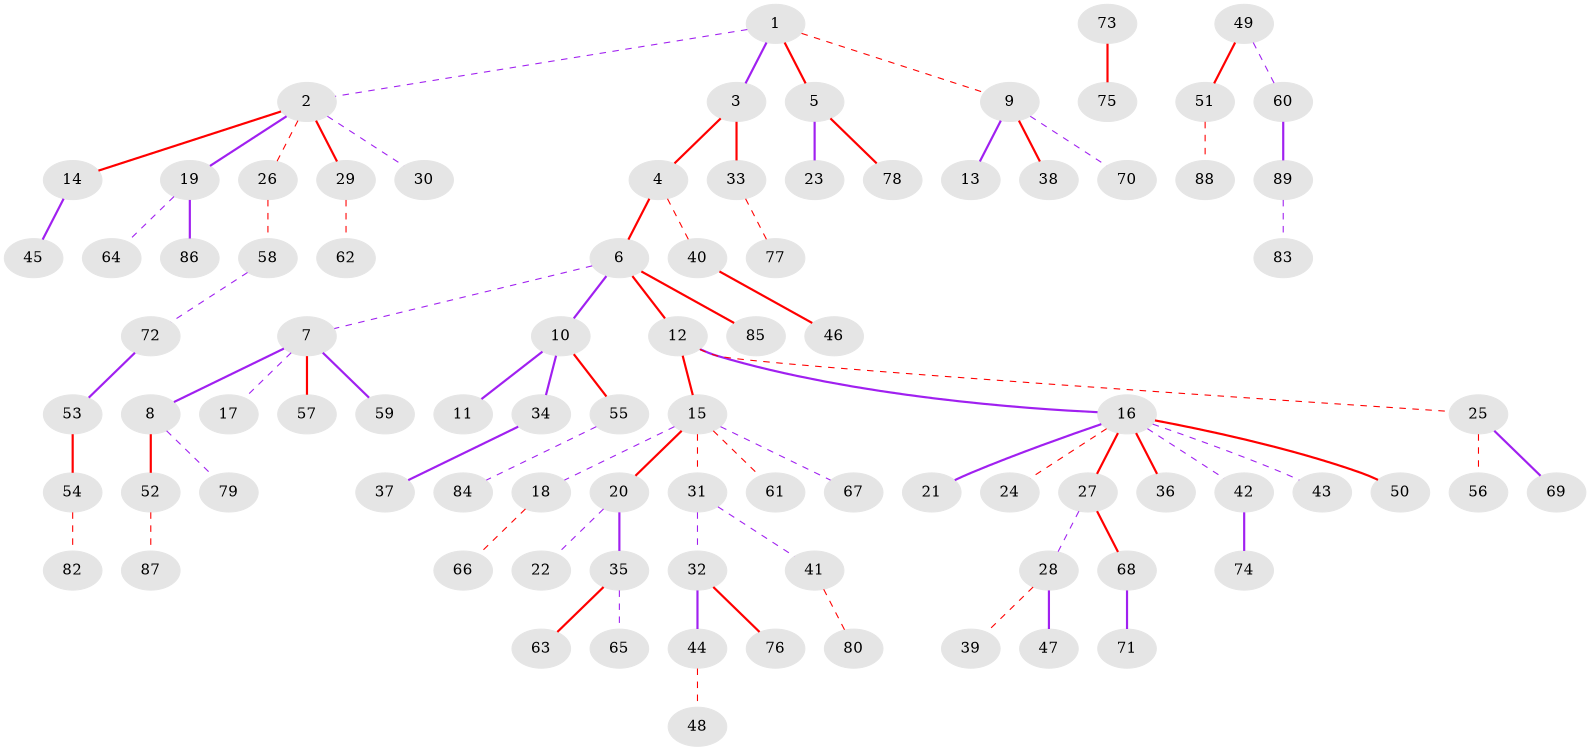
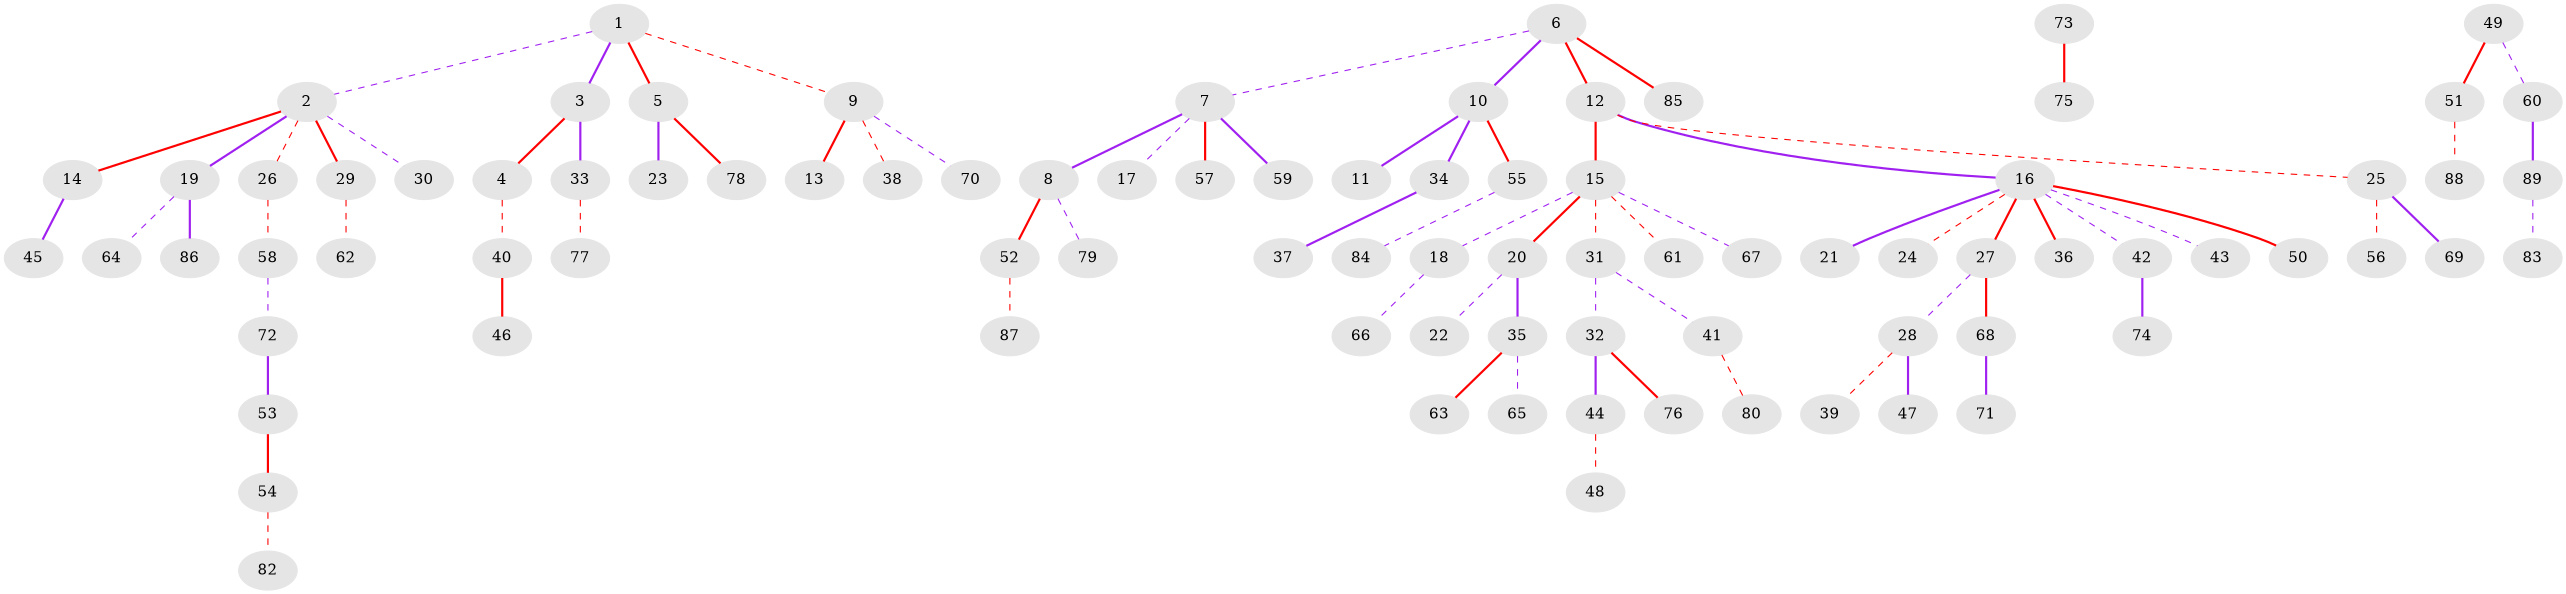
edge "3" -- "33": color red -> purple
edge "9" -- "13": color purple -> red
edge "9" -- "38": style bold -> dashed
edge "4" -- "6": removed
edge "18" -- "66": color red -> purple
